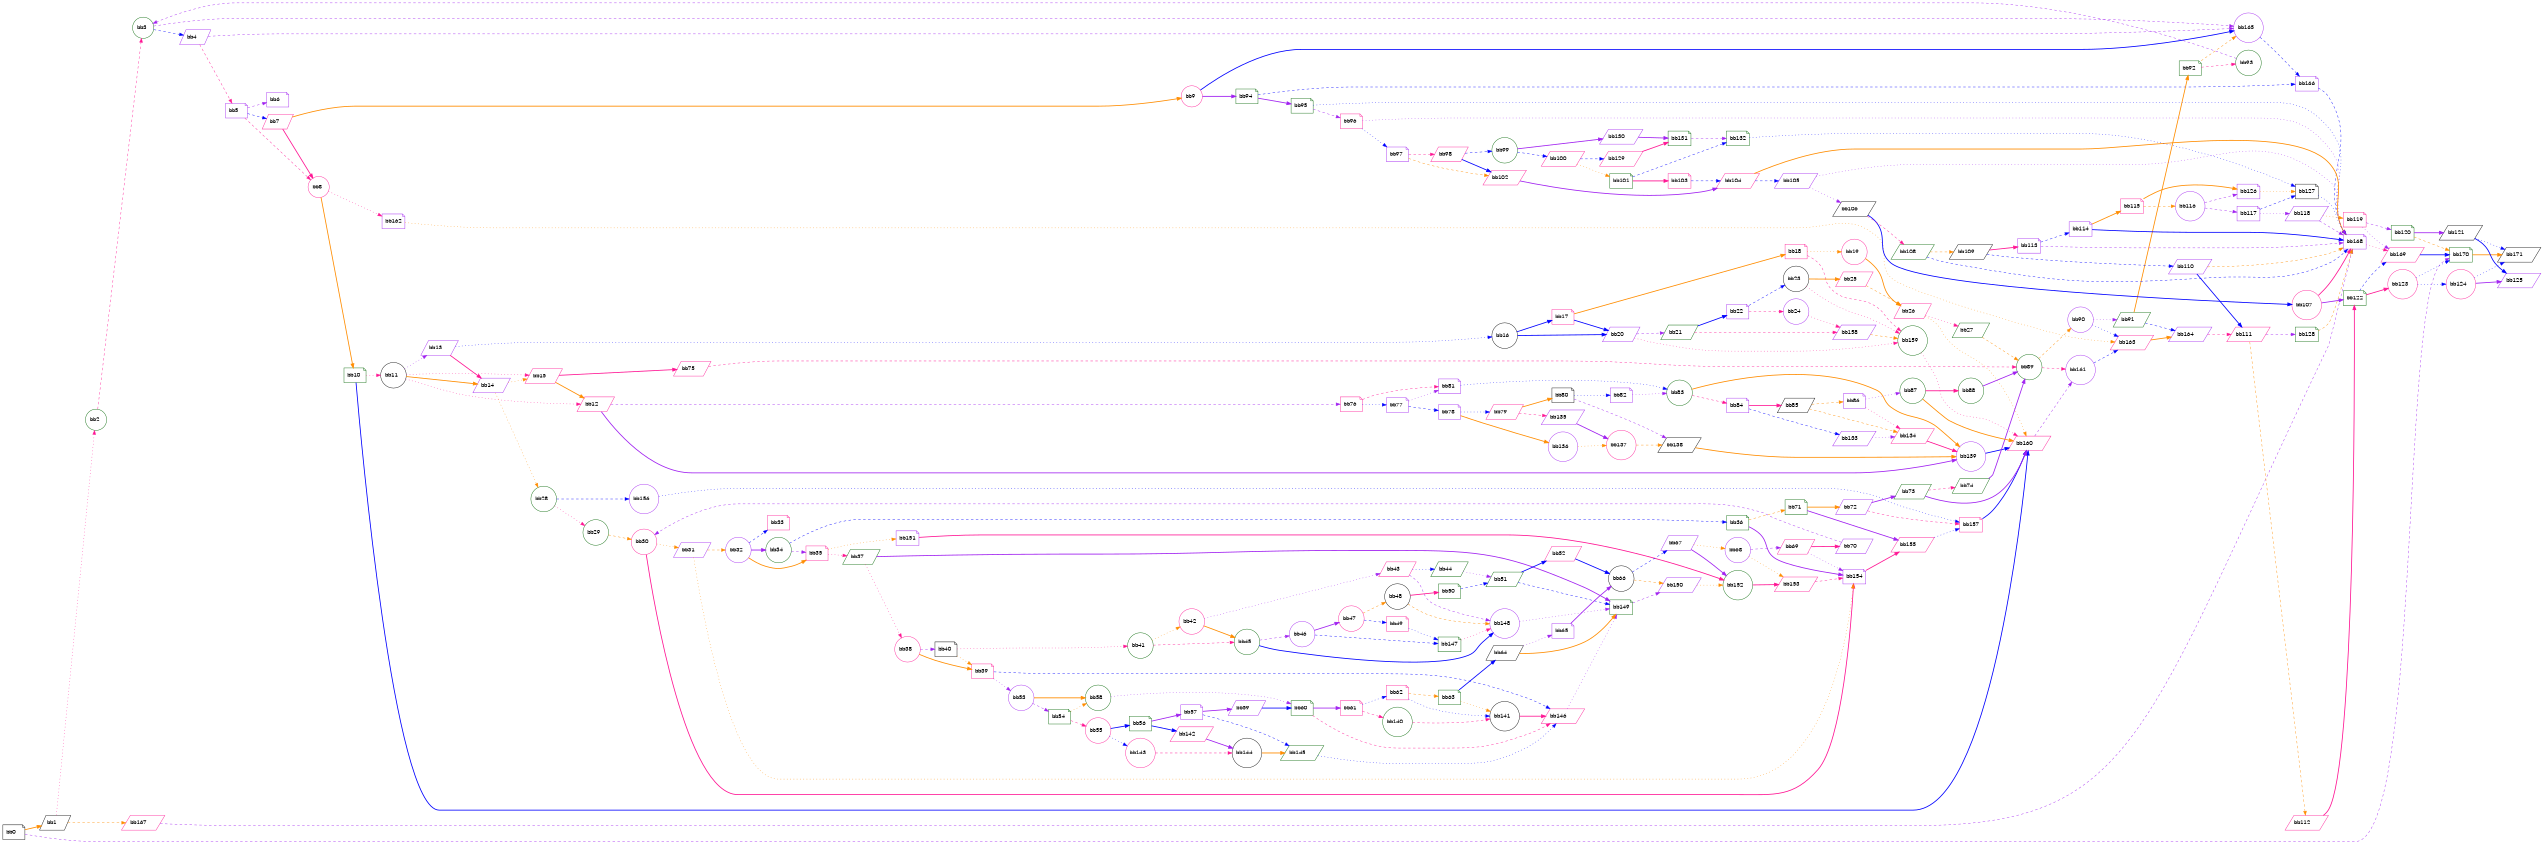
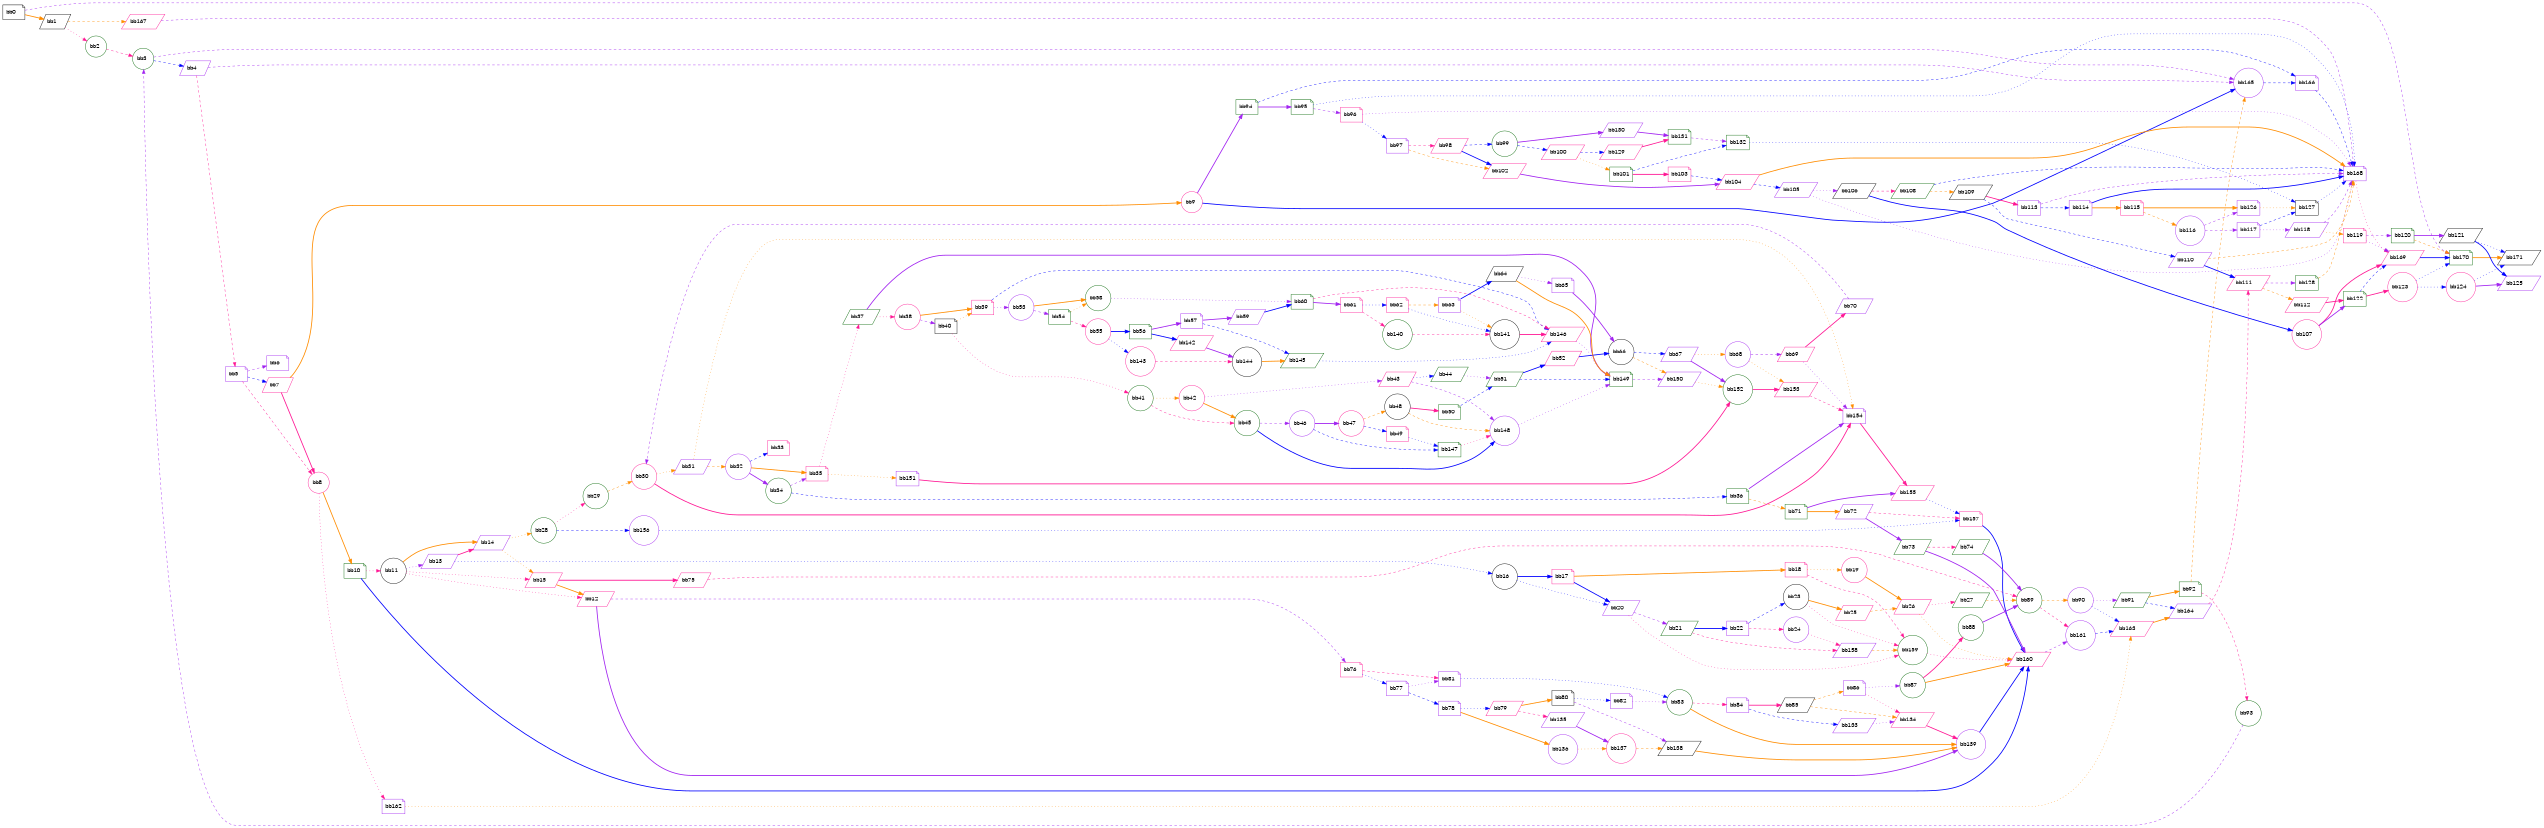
edge "bb107" -> "bb168": now "bb107" -> "bb169"
edge "bb16" -> "bb20": style bold -> dotted
node "bb63": color darkgreen -> purple
